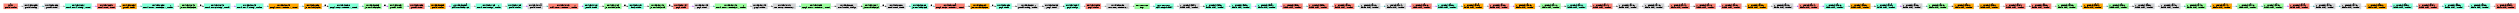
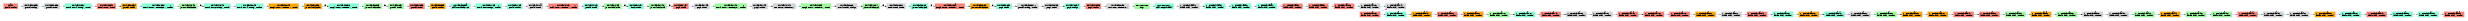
edge "0x63d7fa04 addb %al, (%eax)" -> "0x63d7fa06 addb %al, (%eax)": reversed
